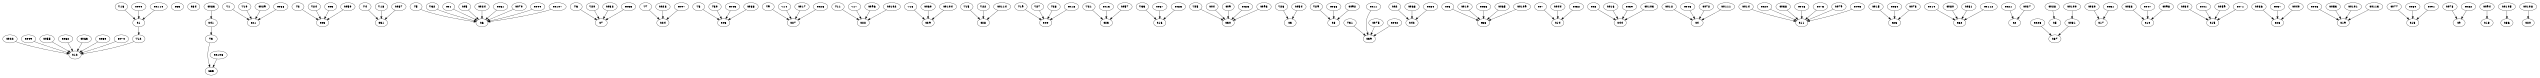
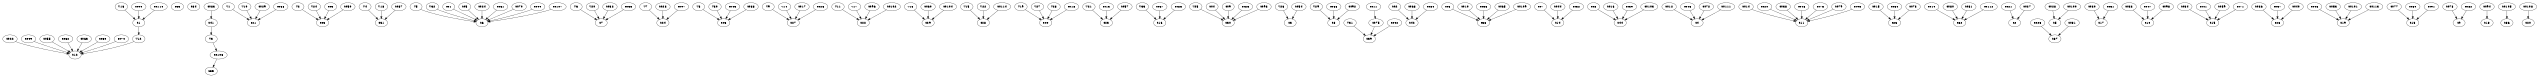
edge "co100" -> "co31": now "co100" -> "c5"
edge "co11" -> "c39": now "co11" -> "co75"
edge "v3" -> "c35": now "v3" -> "co106"
